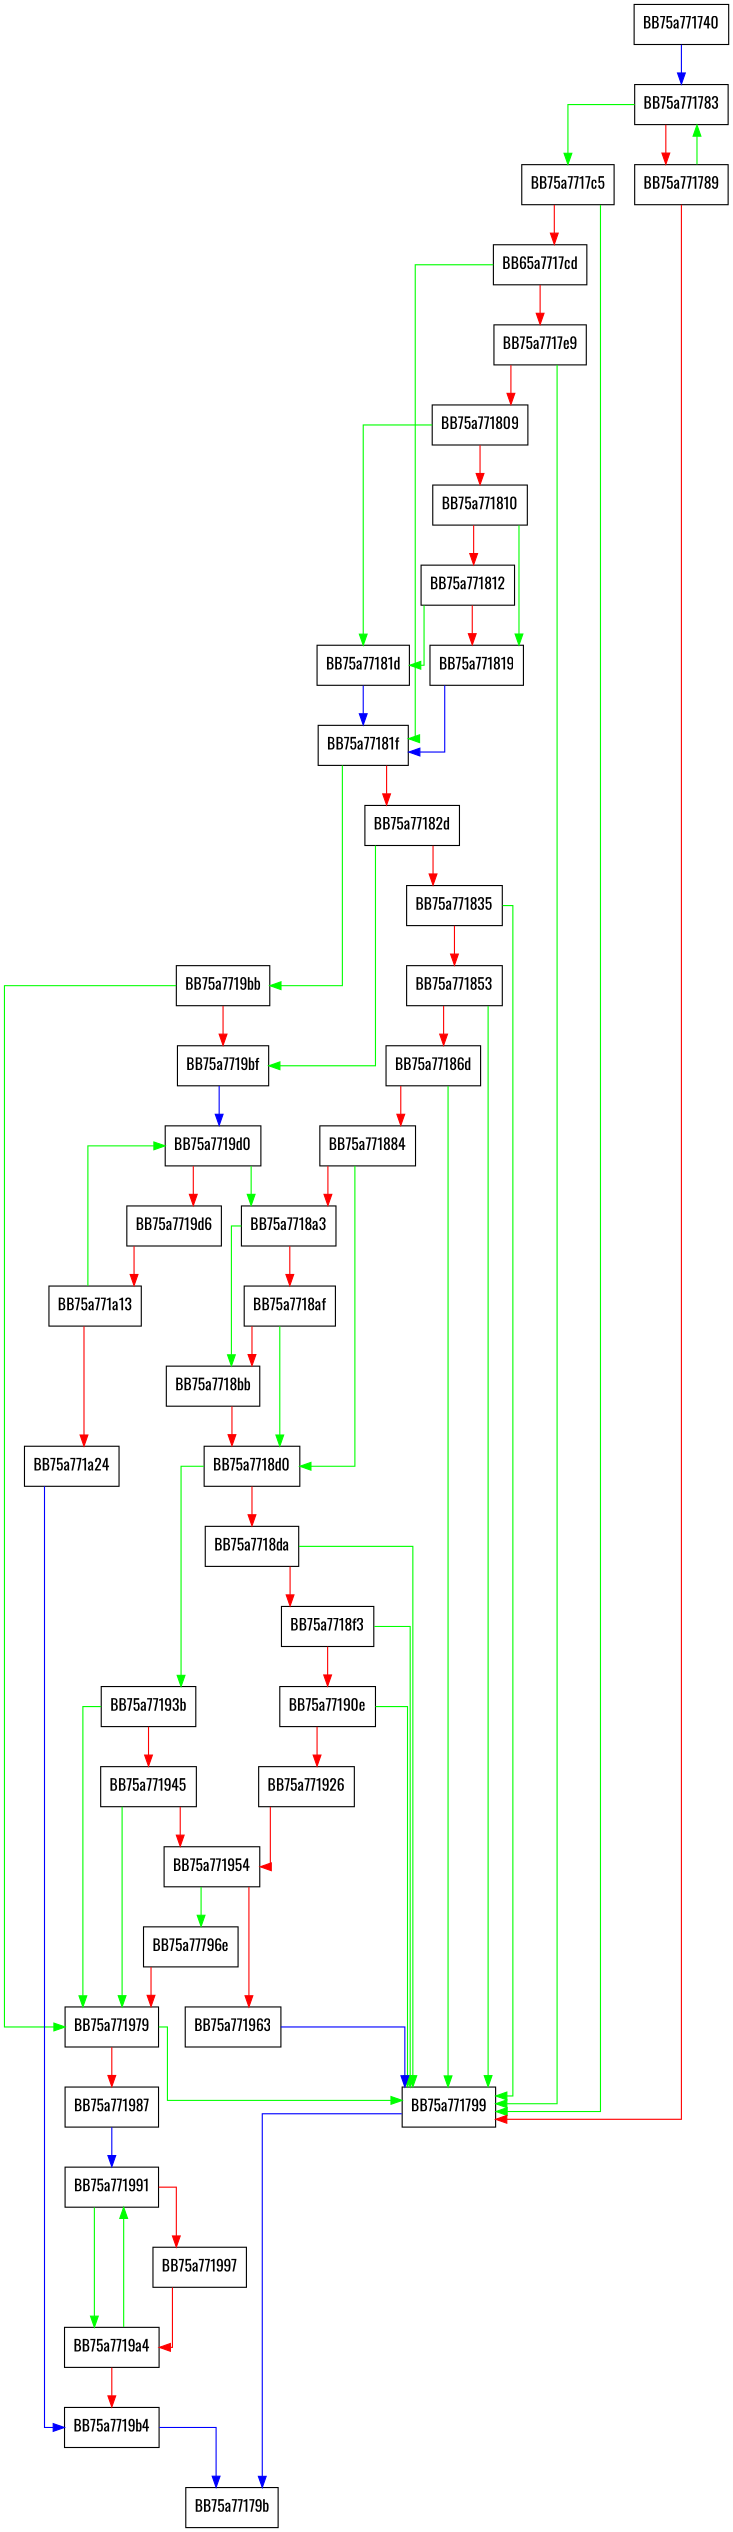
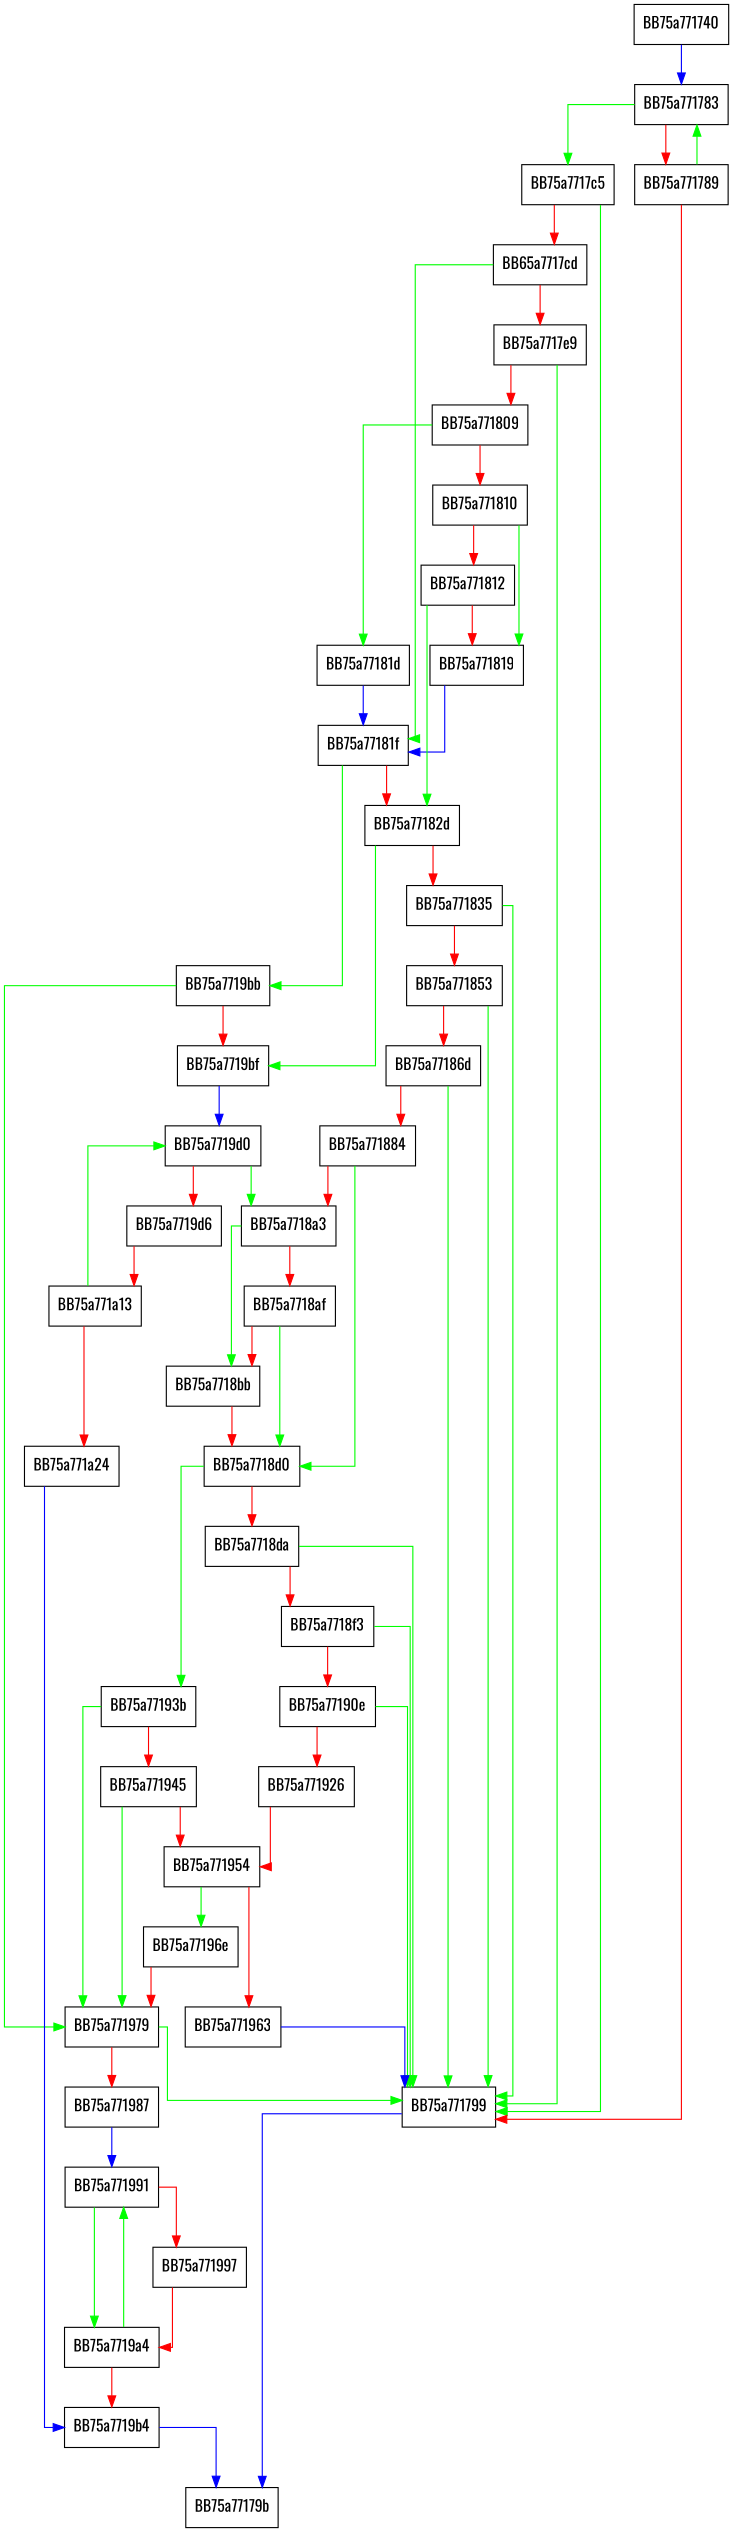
edge "BB75a771812" -> "BB75a77181d": now "BB75a771812" -> "BB75a77182d"
node "BB75a77796e": label "BB75a77796e" -> "BB75a77196e"
